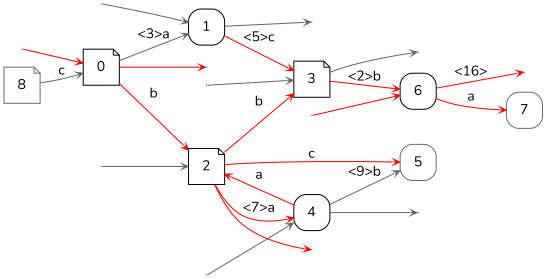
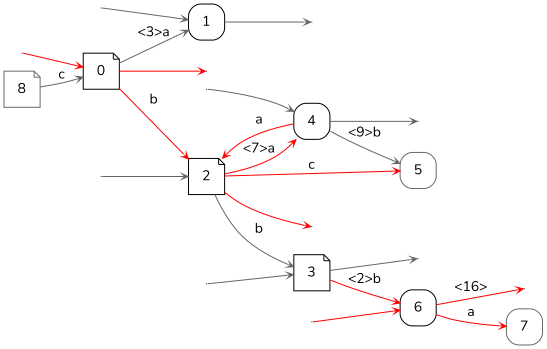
edge "1" -> "3": removed, label "<5>c"
edge "2" -> "3": color red -> gray40
